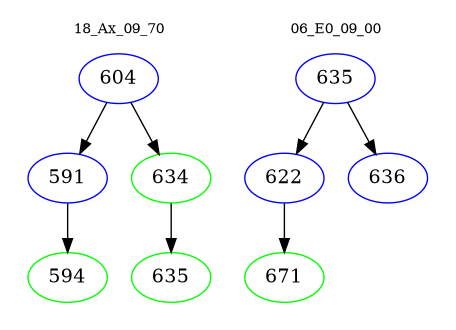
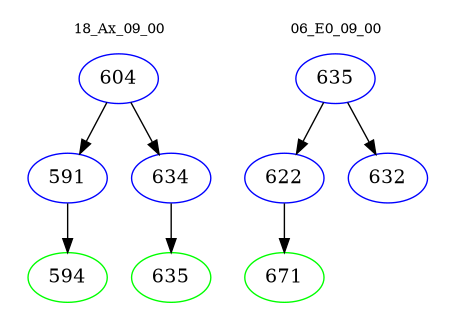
cluster "18_Ax_09_70": label "18_Ax_09_70" -> "18_Ax_09_00"
node "634": color green -> blue
node "636": label "636" -> "632"
